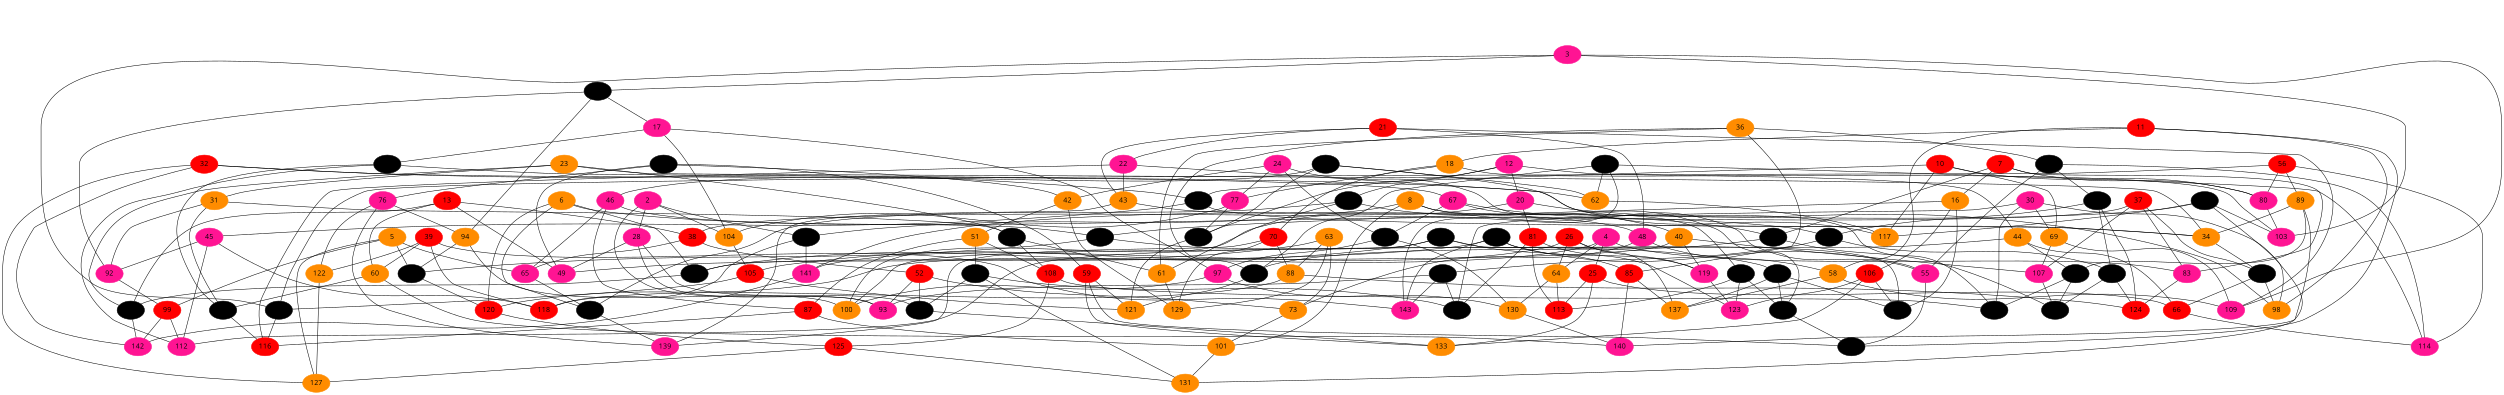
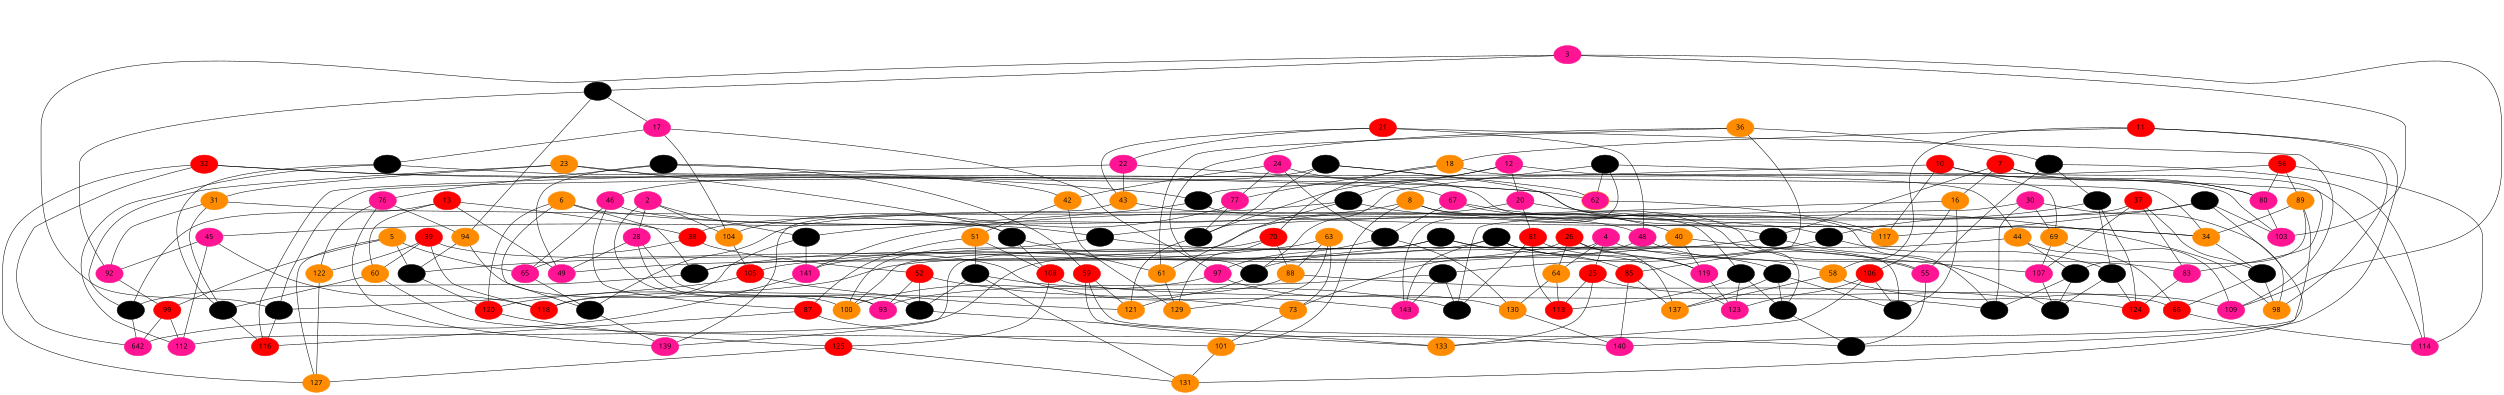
node "62": fillcolor darkorange -> deeppink
node "142": label "142" -> "642"
